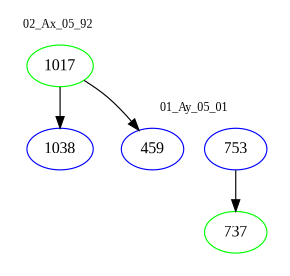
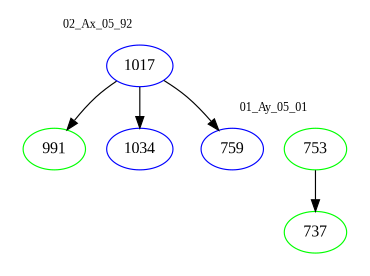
node "1017": color green -> blue
node "991": added
node "1038": label "1038" -> "1034"
node "459": label "459" -> "759"
node "753": color blue -> green
